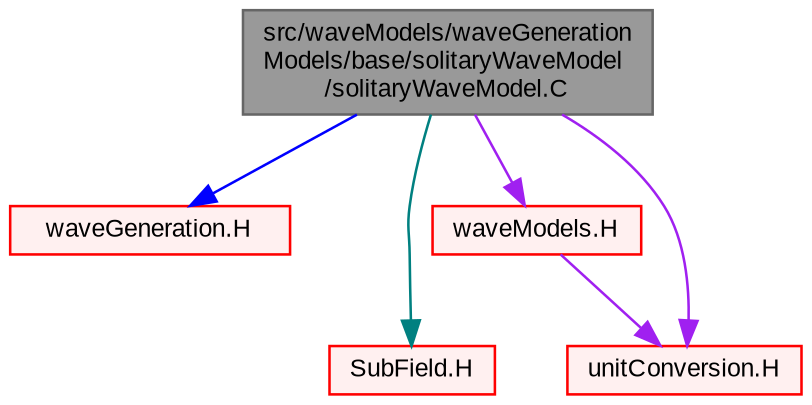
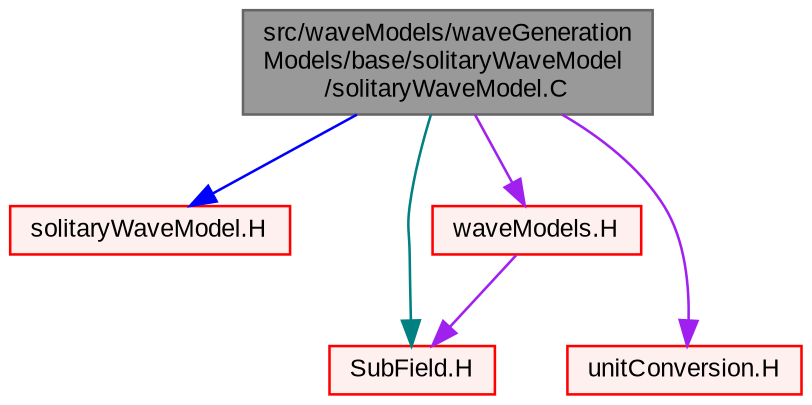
node "waveGeneration.H": label "waveGeneration.H" -> "solitaryWaveModel.H"
edge "waveModels.H" -> "unitConversion.H": now "waveModels.H" -> "SubField.H"
